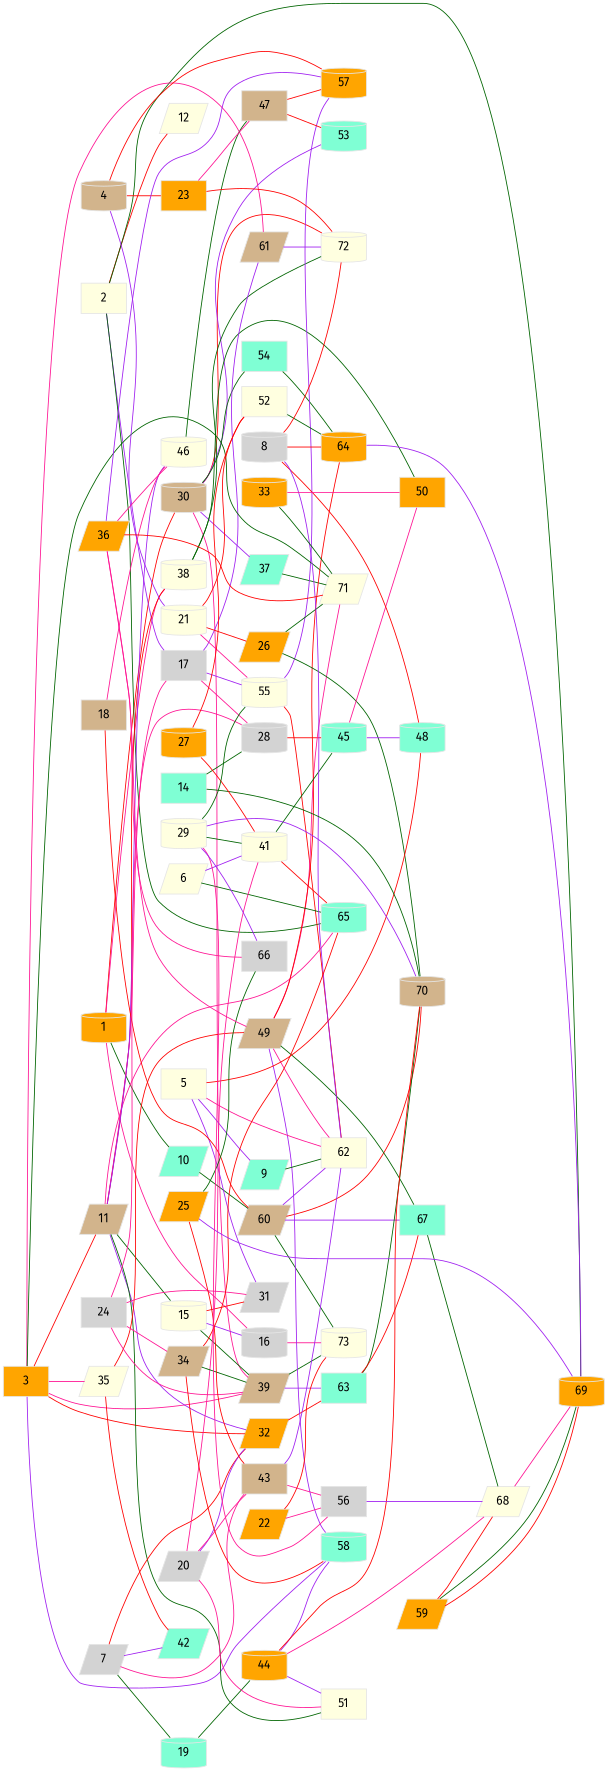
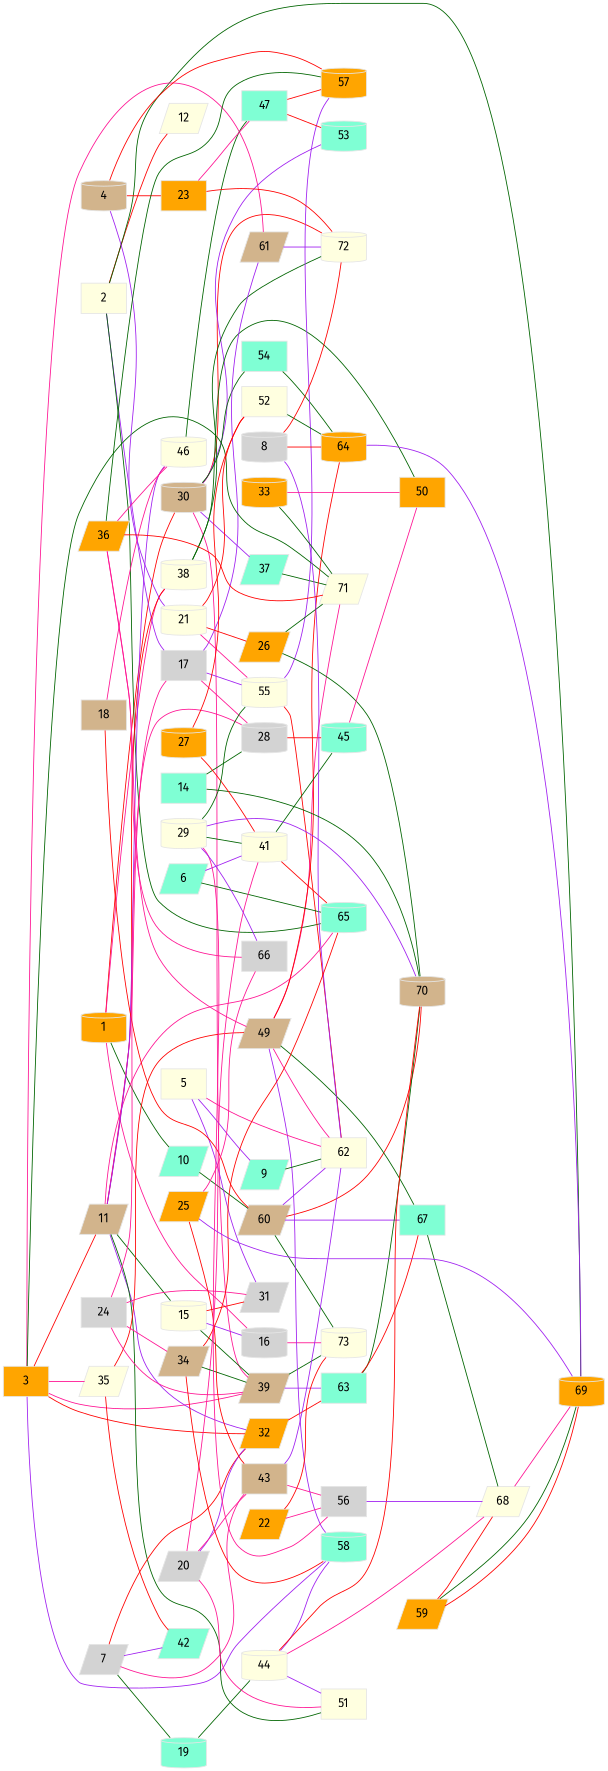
node "47": fillcolor tan -> aquamarine
edge "57" -- "36": color purple -> darkgreen
node "48": removed
node "6": fillcolor lightyellow -> aquamarine
edge "66" -- "25": color darkgreen -> deeppink
node "44": fillcolor orange -> lightyellow
